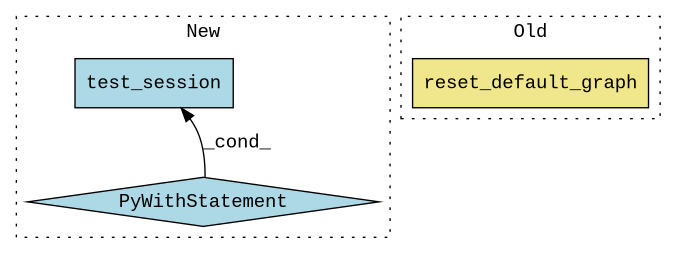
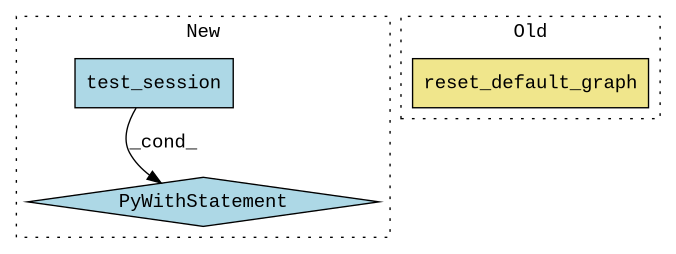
edge "PyWithStatement" -> "test_session": reversed
